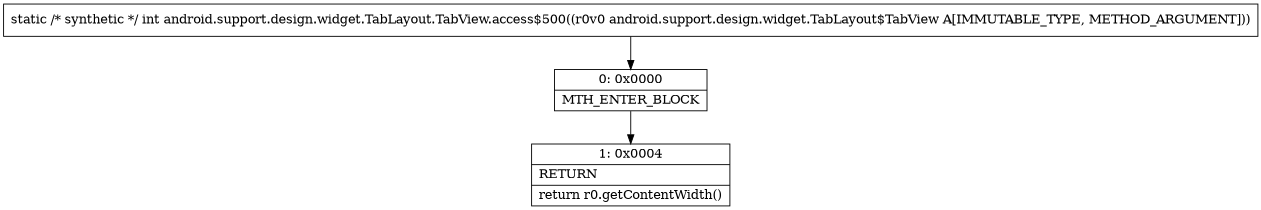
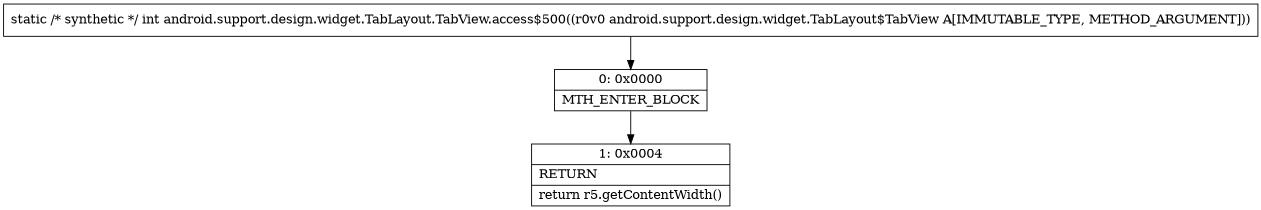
node "1: 0x0004": text "return r0.getContentWidth()" -> "return r5.getContentWidth()"
